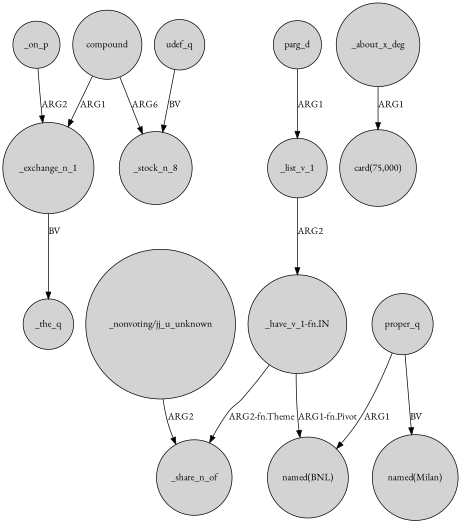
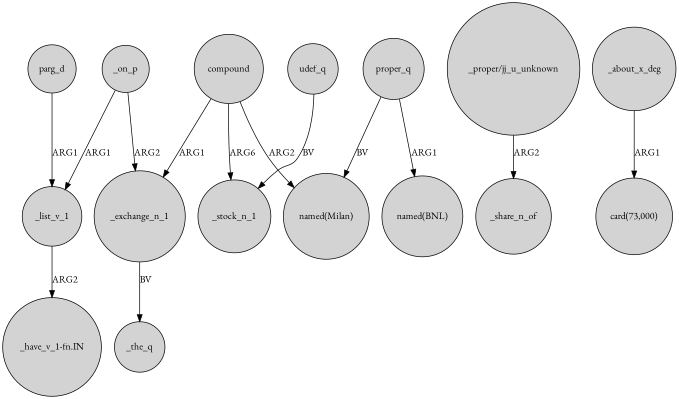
edge "_on_p" -> "_list_v_1": added, label "ARG1"
edge "compound" -> "named(Milan)": added, label "ARG2"
node "_stock_n_8": label "_stock_n_8" -> "_stock_n_1"
node "card(75,000)": label "card(75,000)" -> "card(73,000)"
node "_nonvoting/jj_u_unknown": label "_nonvoting/jj_u_unknown" -> "_proper/jj_u_unknown"
edge "_have_v_1-fn.IN" -> "_share_n_of": removed, label "ARG2-fn.Theme"
edge "_have_v_1-fn.IN" -> "named(BNL)": removed, label "ARG1-fn.Pivot"
